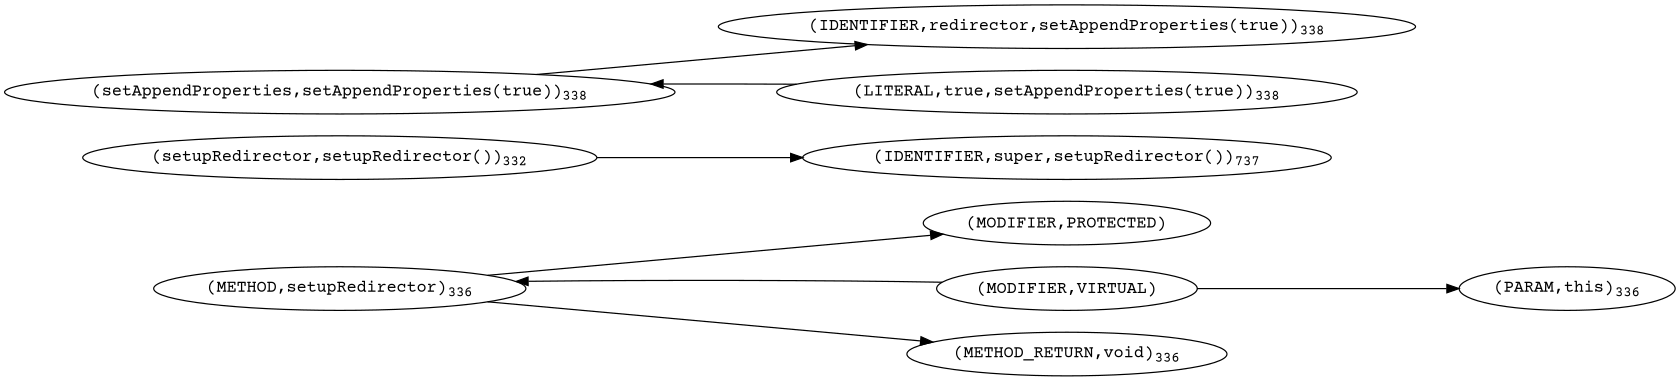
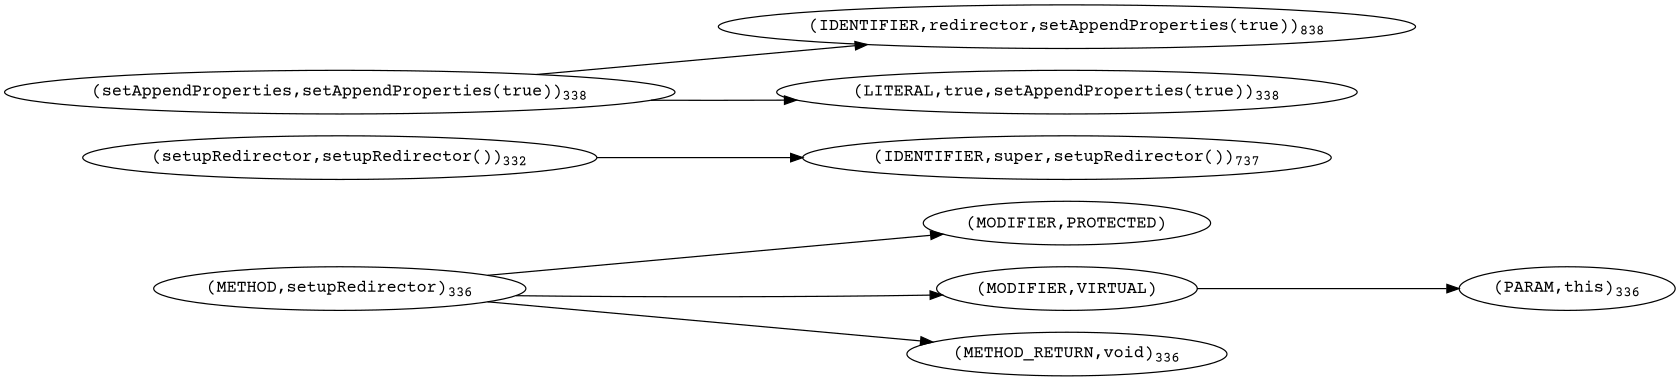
node "(IDENTIFIER,redirector,setAppendProperties(true))": text "338" -> "838"
edge "(LITERAL,true,setAppendProperties(true))" -> "(setAppendProperties,setAppendProperties(true))": reversed
edge "(MODIFIER,VIRTUAL)" -> "(METHOD,setupRedirector)": reversed
